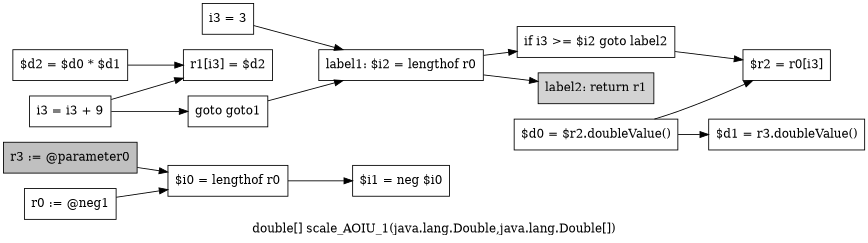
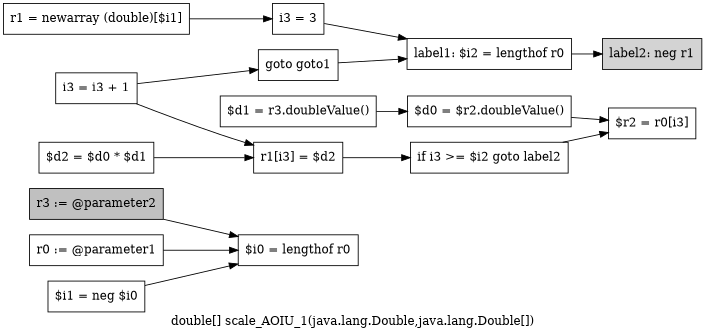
node "r1 = newarray (double)[$i1]": added
edge "label1: $i2 = lengthof r0" -> "if i3 >= $i2 goto label2": now "r1[i3] = $d2" -> "if i3 >= $i2 goto label2"
node "label2: return r1": label "label2: return r1" -> "label2: neg r1"
node "i3 = i3 + 9": label "i3 = i3 + 9" -> "i3 = i3 + 1"
edge "$d0 = $r2.doubleValue()" -> "$d1 = r3.doubleValue()": reversed
node "r3 := @parameter0": label "r3 := @parameter0" -> "r3 := @parameter2"
edge "$i0 = lengthof r0" -> "$i1 = neg $i0": reversed
node "r0 := @neg1": label "r0 := @neg1" -> "r0 := @parameter1"
